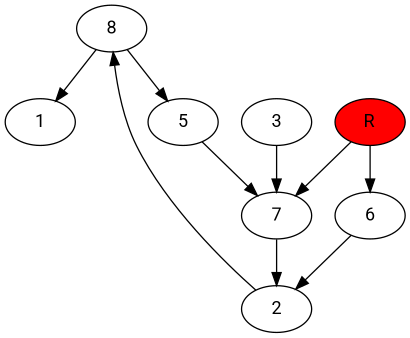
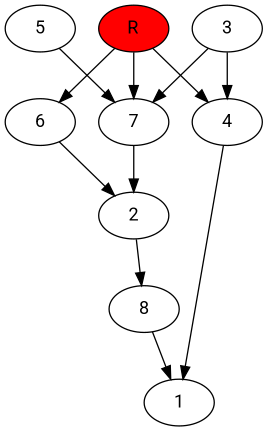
edge "8" -> "5": removed
node "4": added
